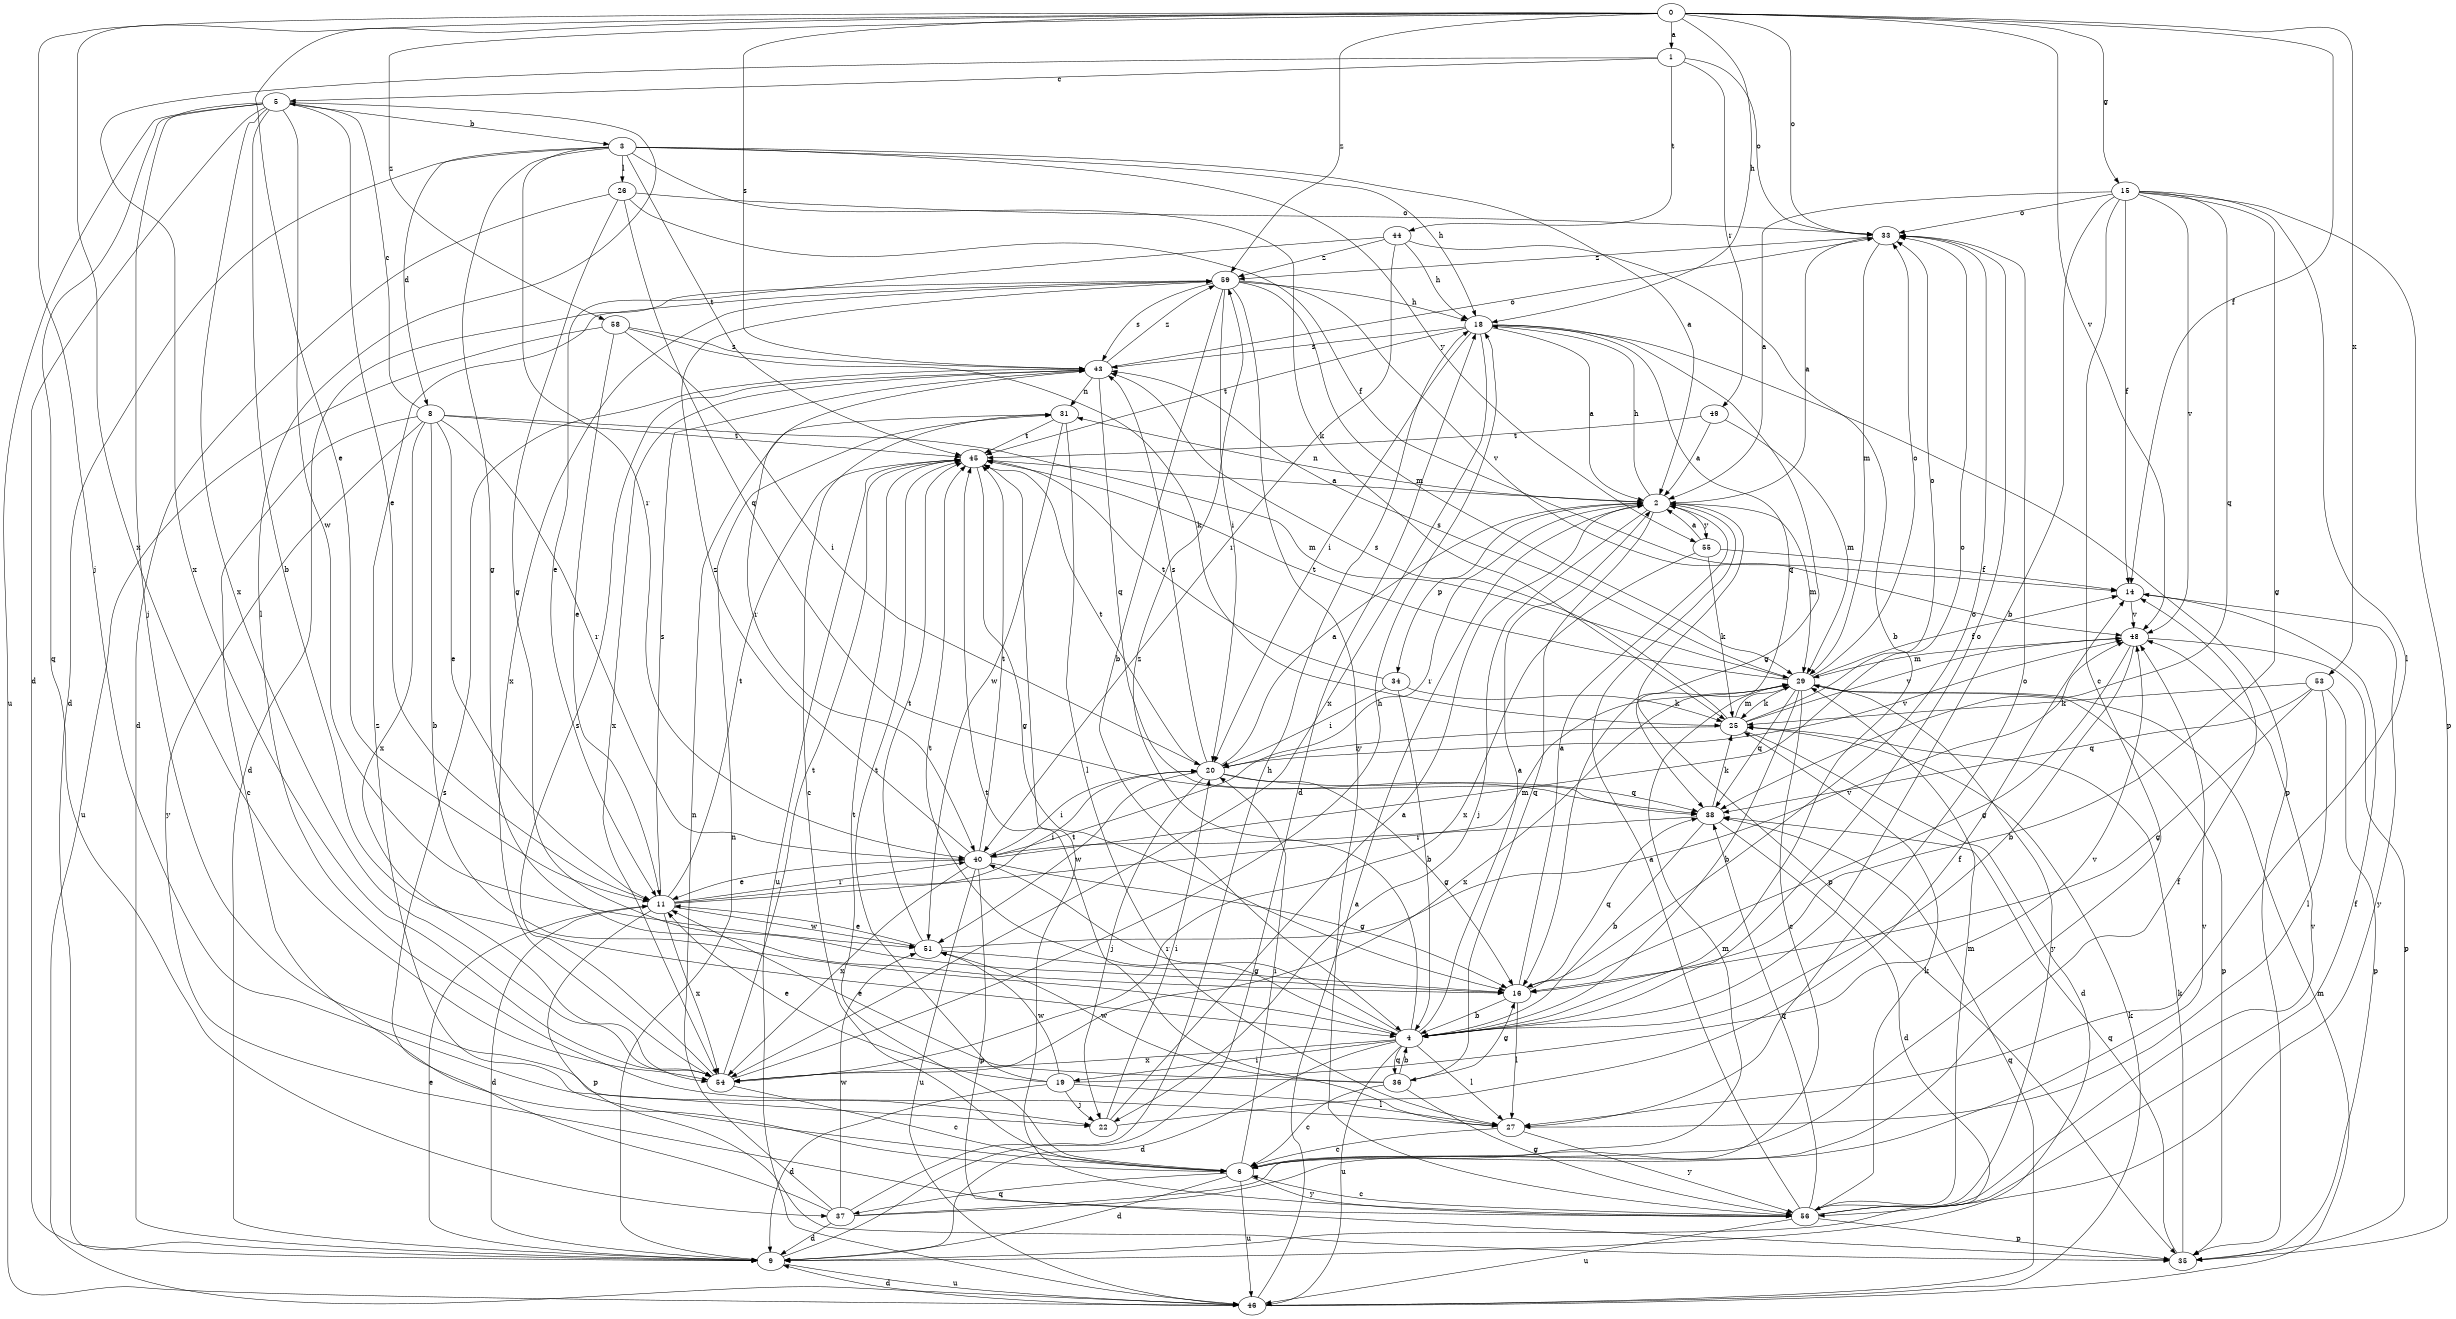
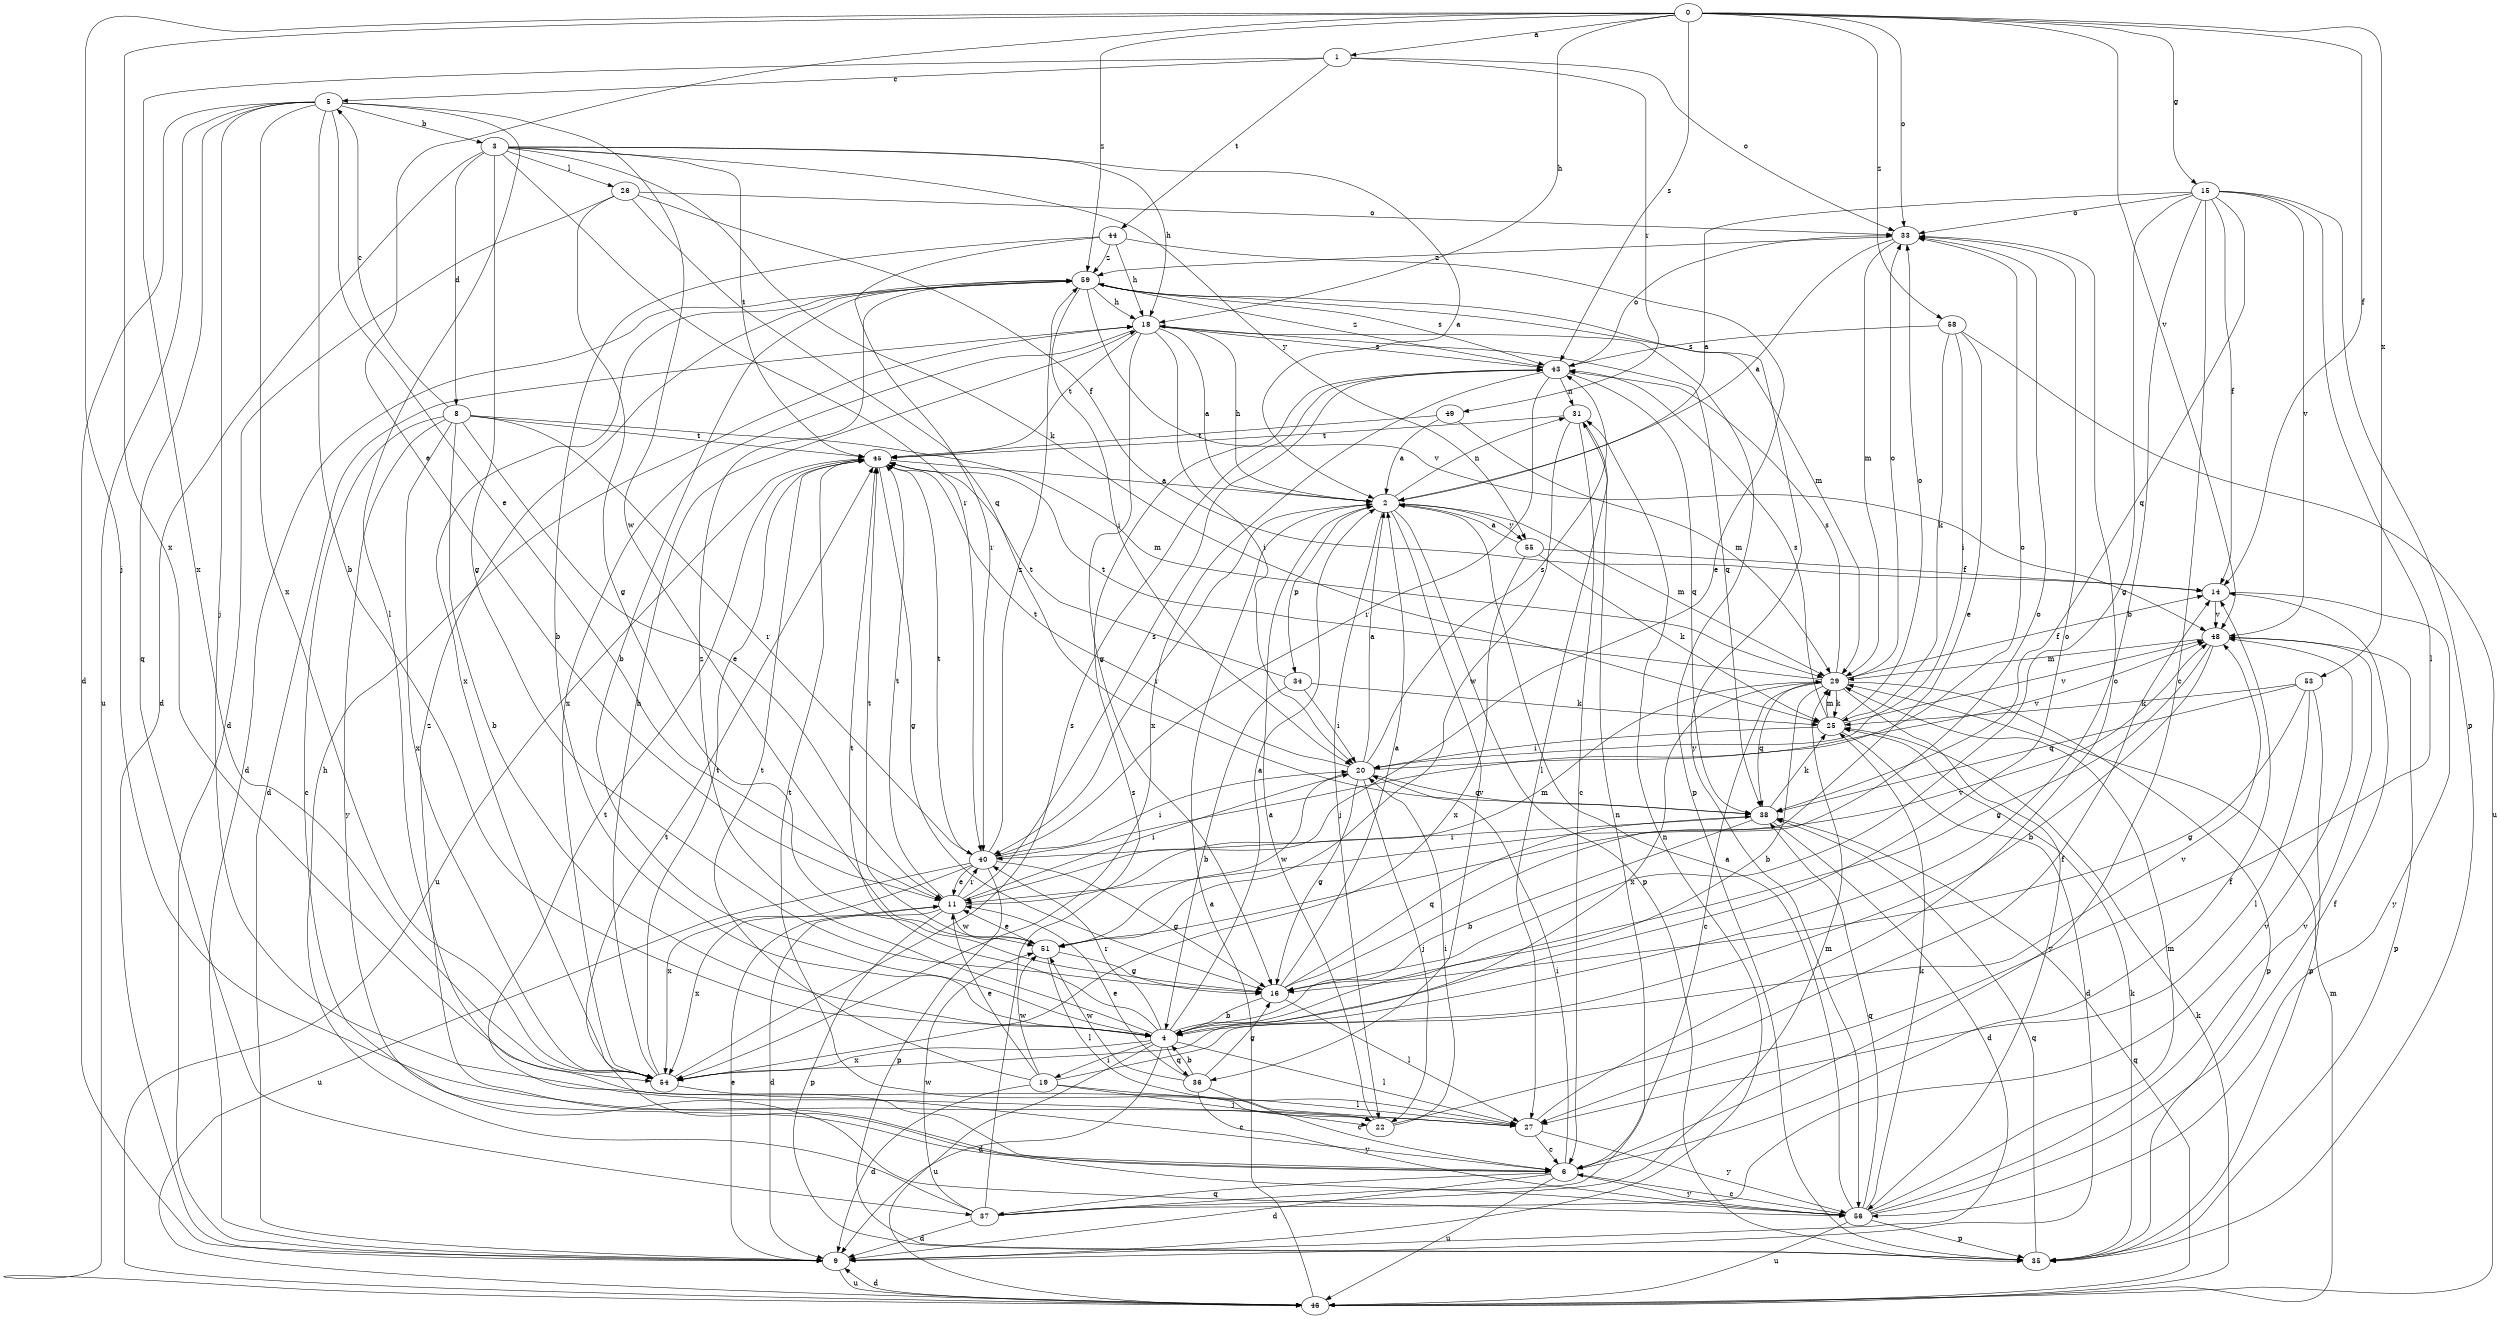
edge "2" -> "36": label "q" -> "v"
edge "51" -> "27": added, label "l"
edge "36" -> "56": label "g" -> "y"
